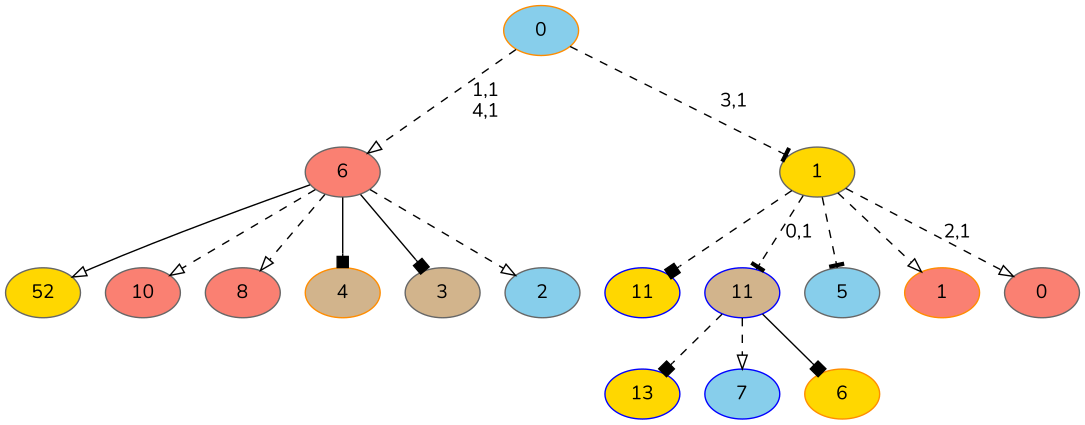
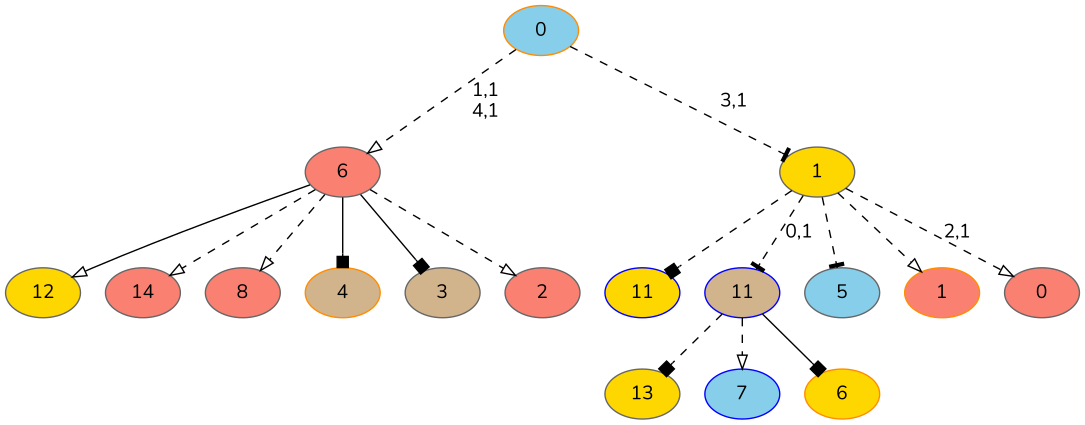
node "52": label "52" -> "12"
node "10": label "10" -> "14"
node "2": fillcolor skyblue -> salmon
node "13": color blue -> gray40
